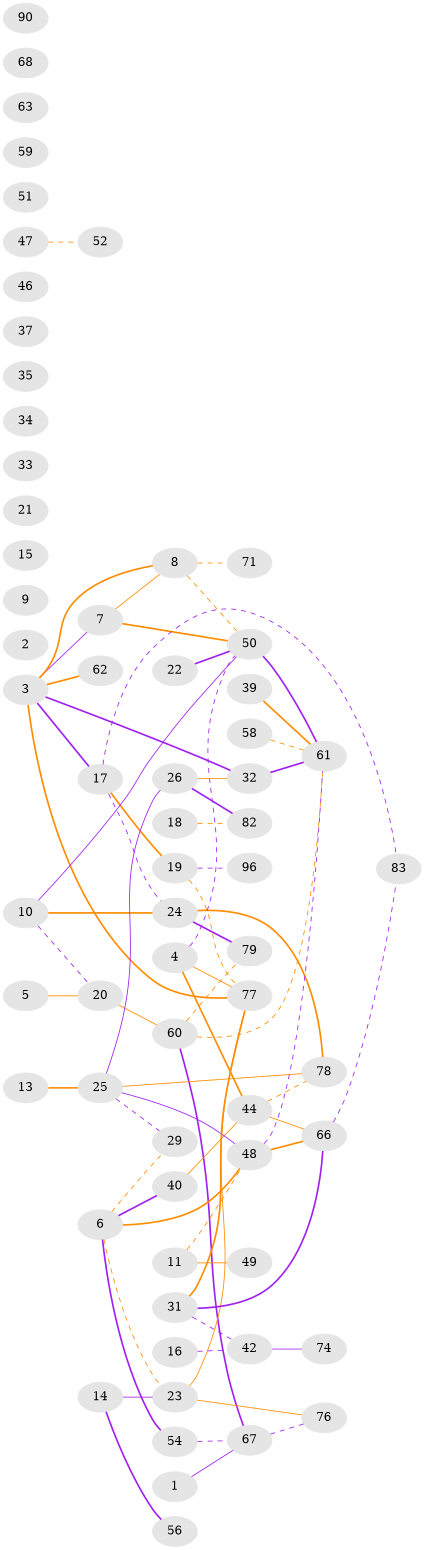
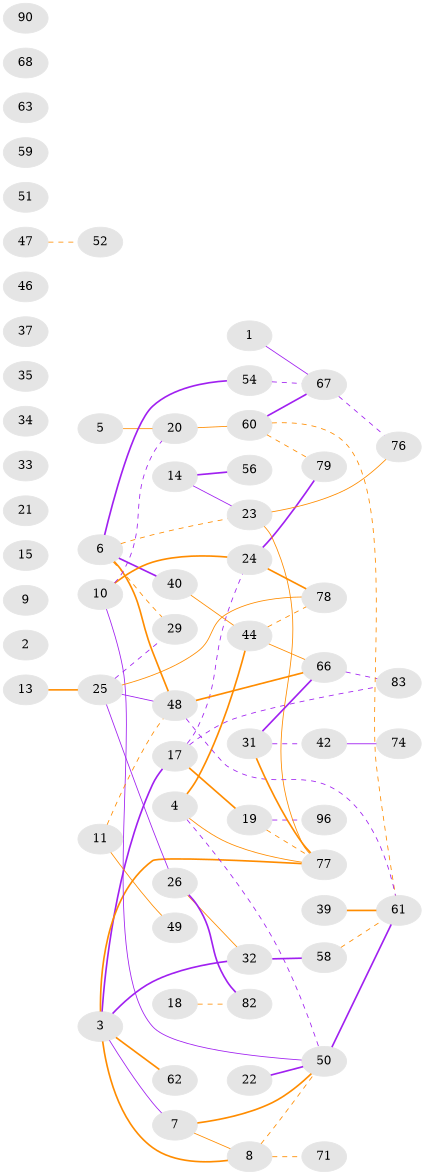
edge "61" -- "32": now "58" -- "32"
node "16": removed
